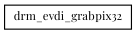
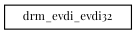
node "drm_evdi_grabpix32": label "drm_evdi_grabpix32" -> "drm_evdi_evdi32"
